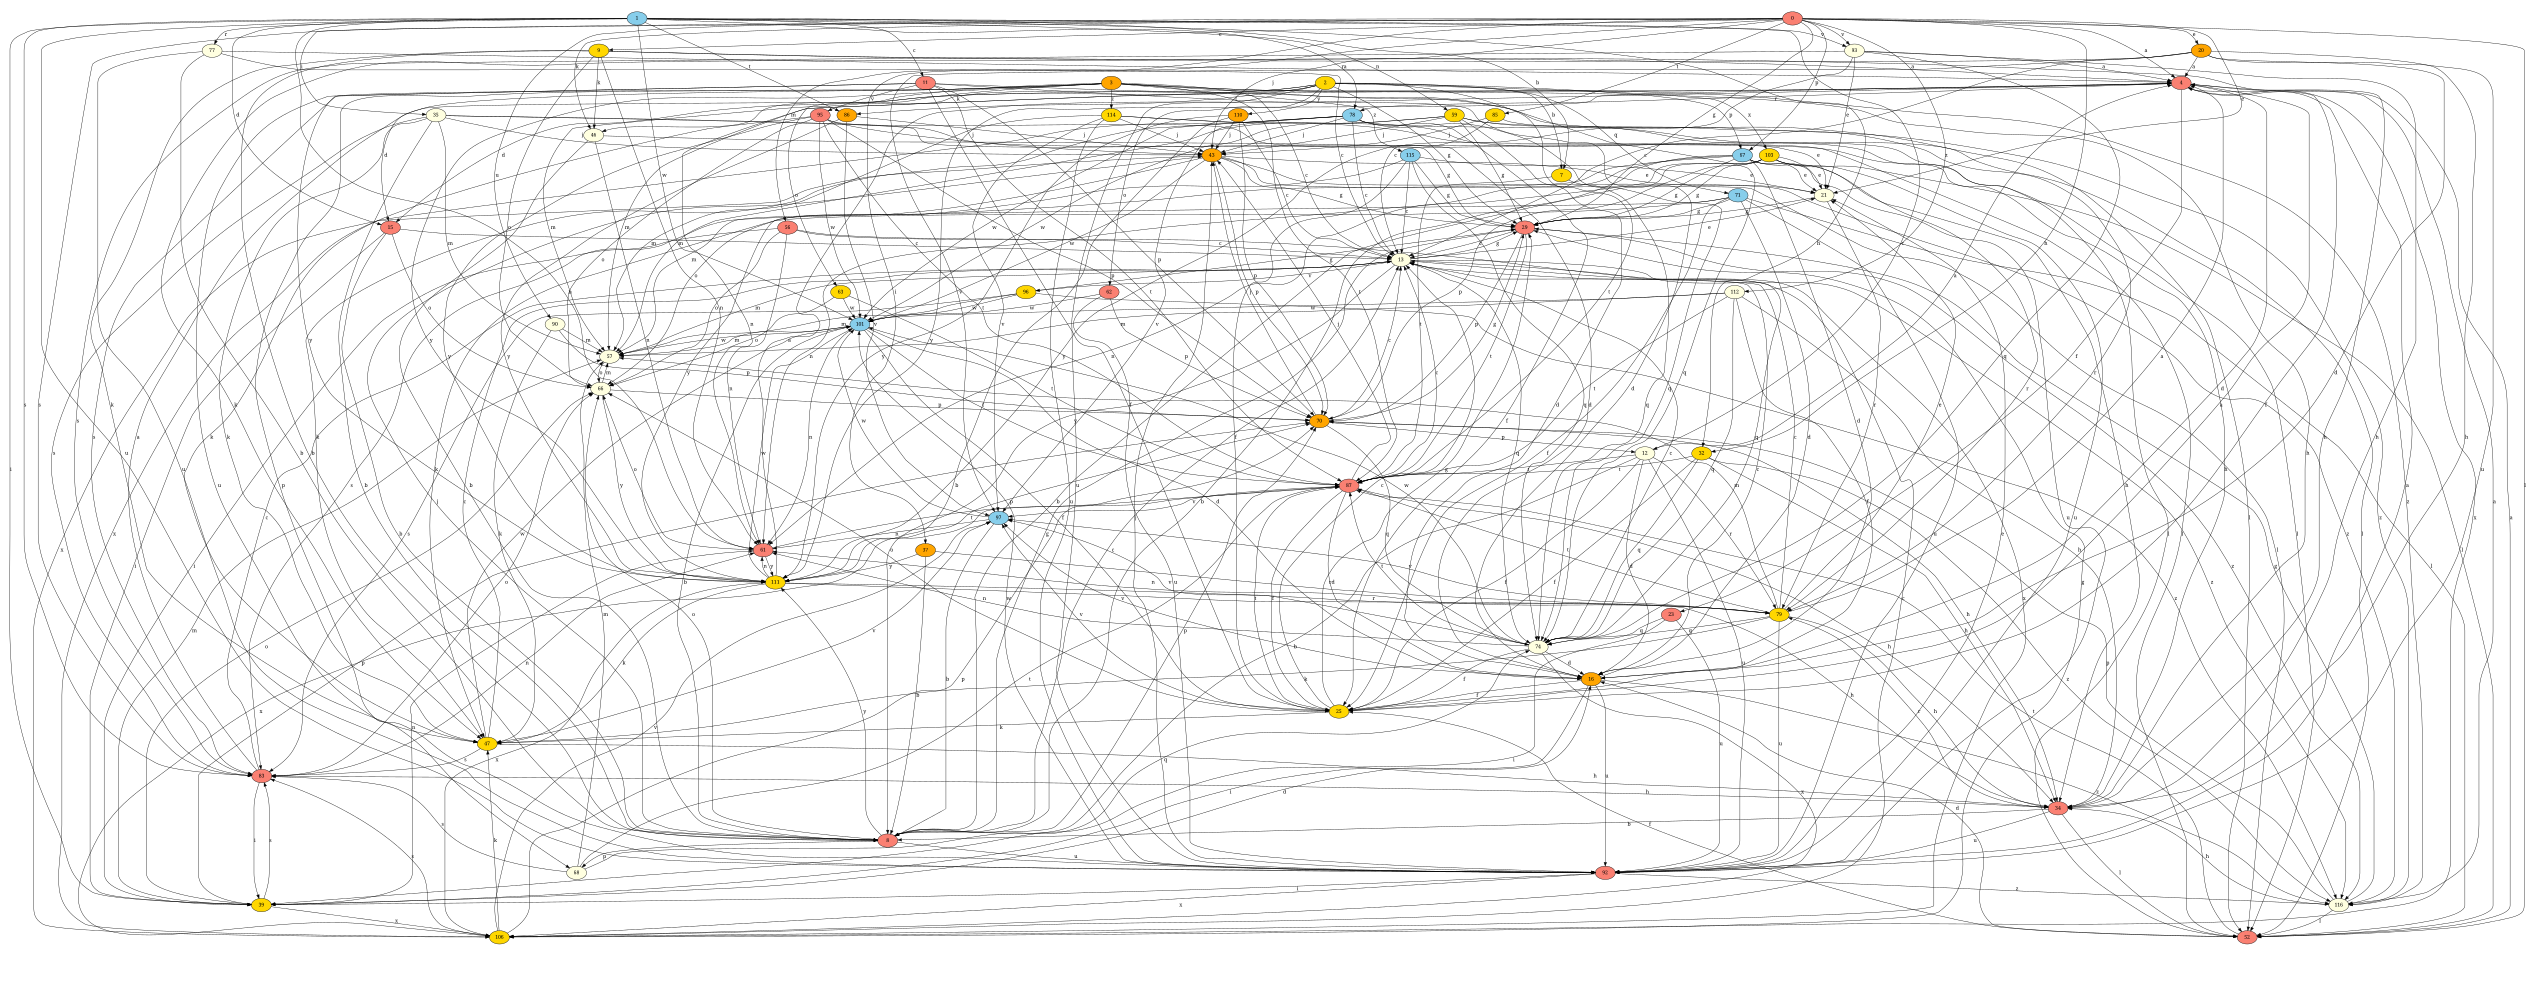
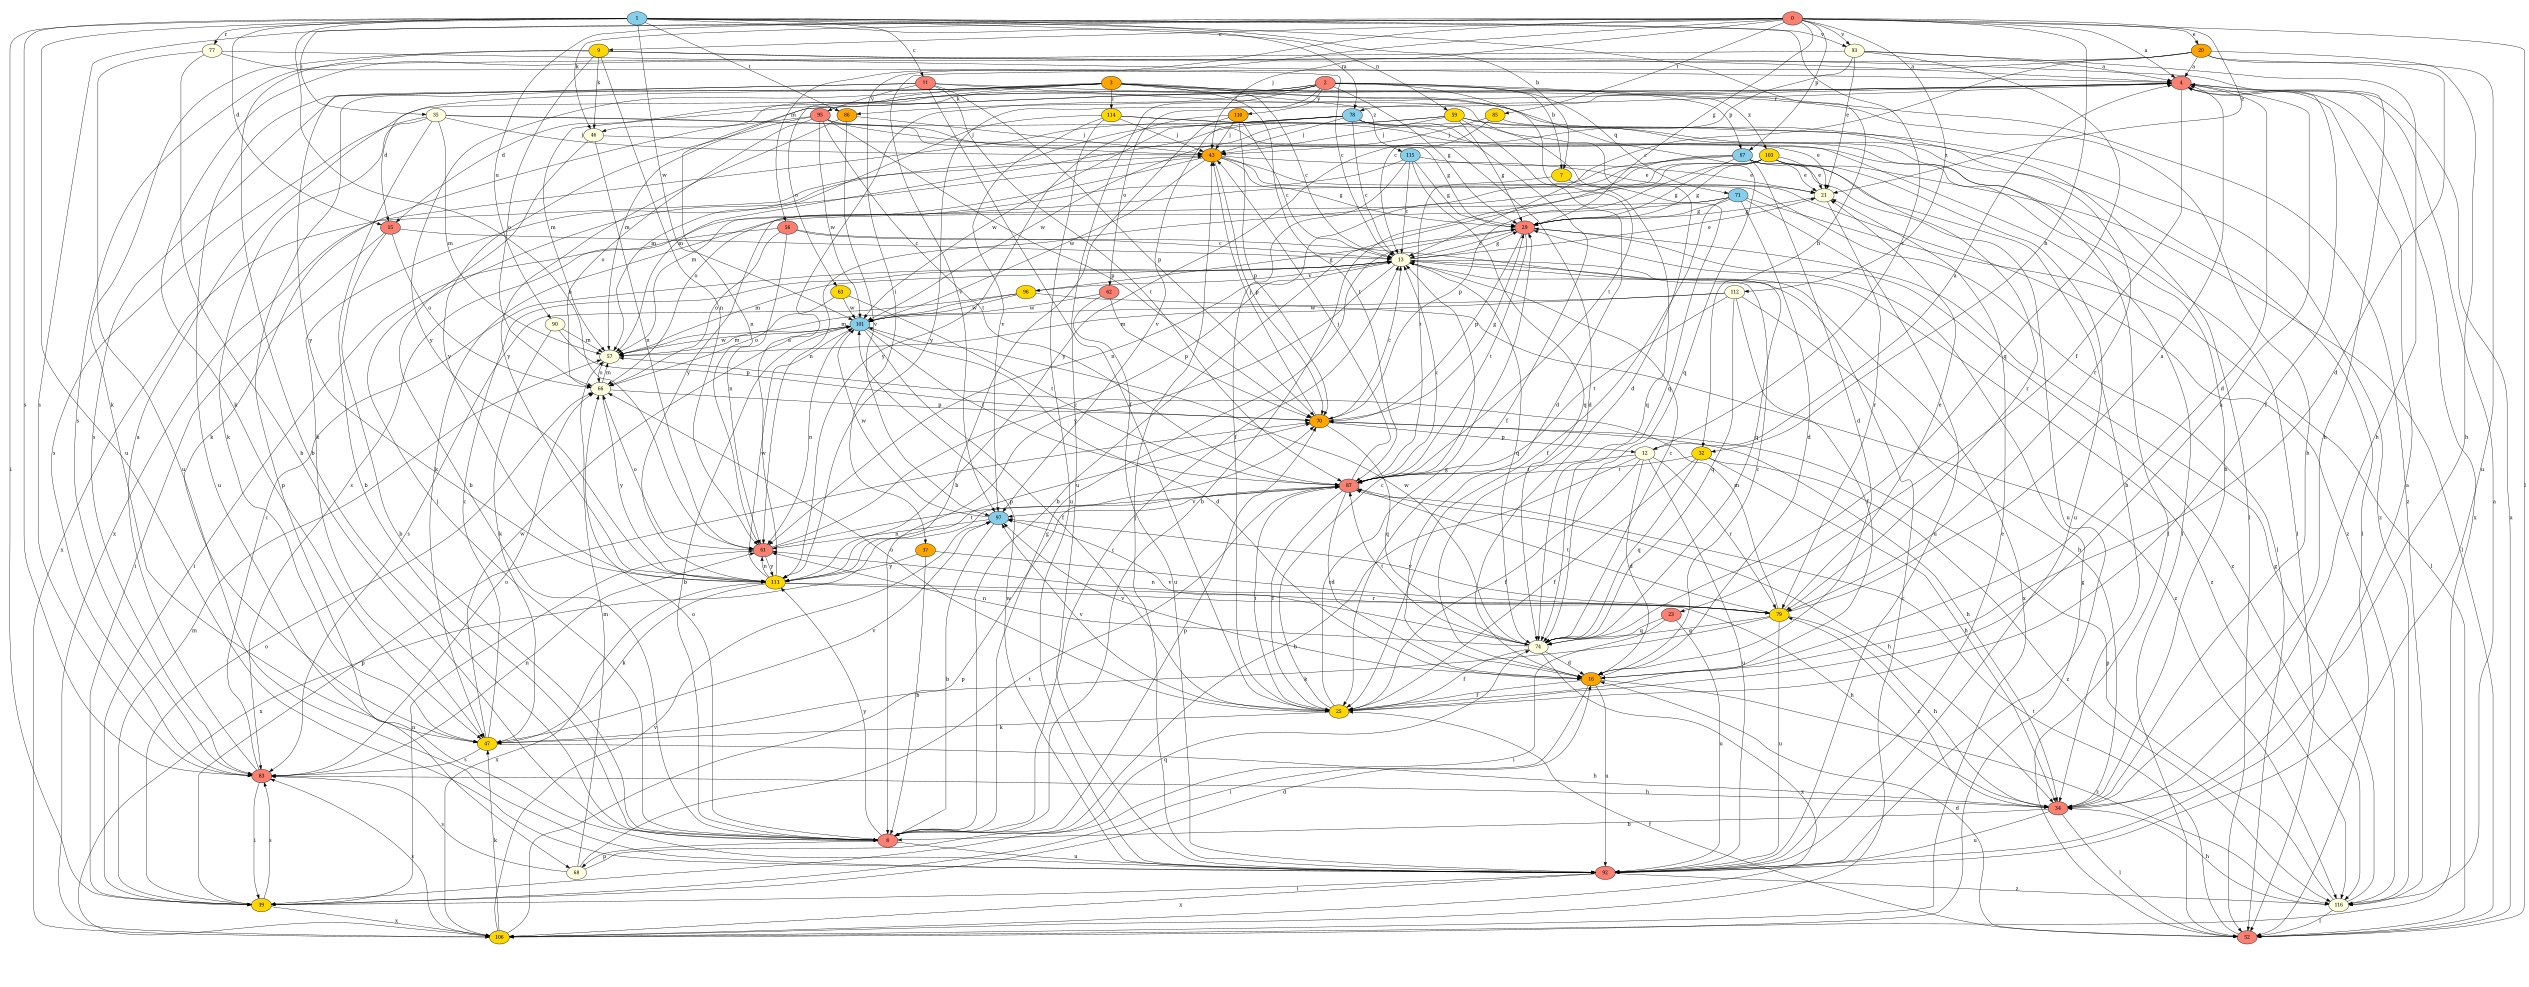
node "2": fillcolor gold -> salmon
edge "79" -> "13": now "61" -> "13"
